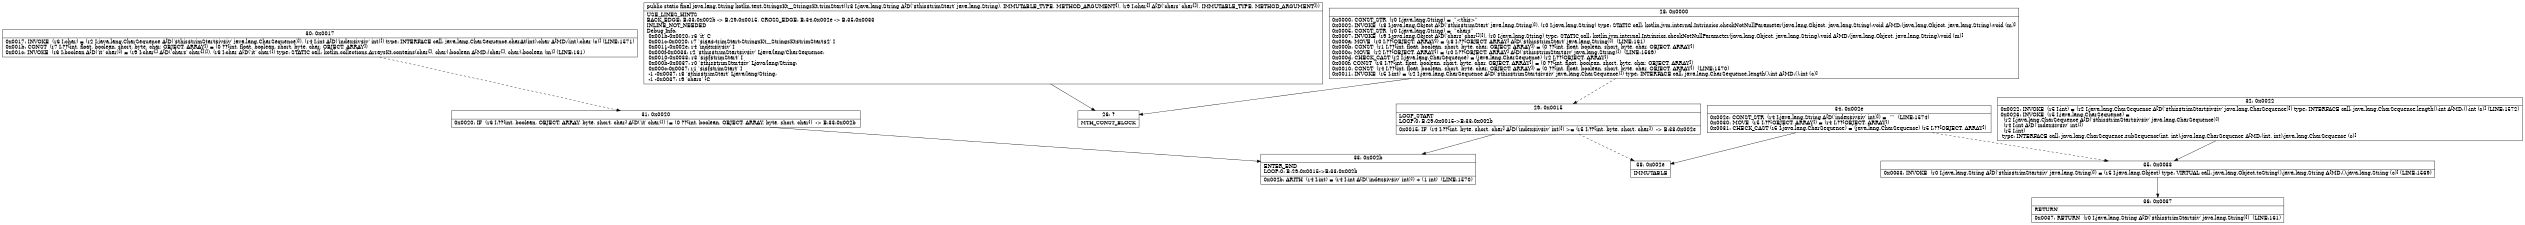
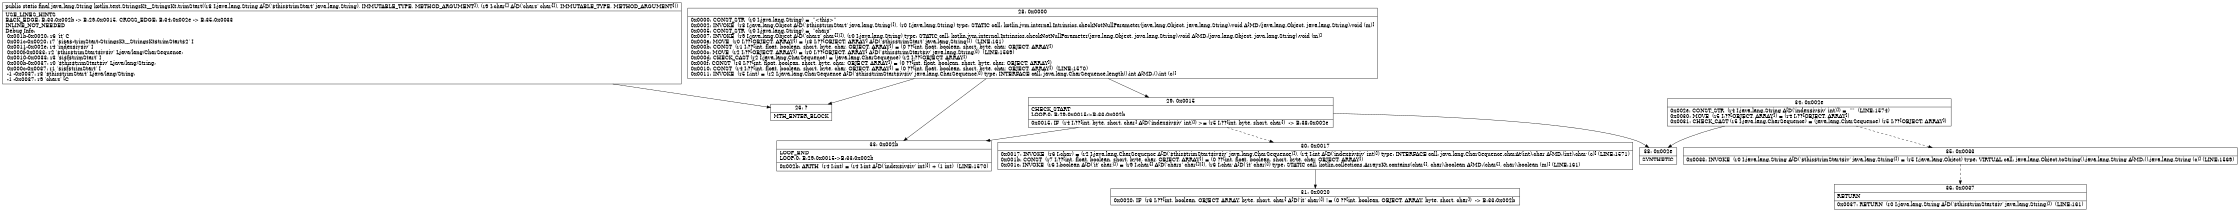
edge "30: 0x0017" -> "31: 0x0020": style dashed -> solid
edge "28: 0x0000" -> "29: 0x0015": style dashed -> solid
node "29: 0x0015": text "LOOP_START" -> "CHECK_START"
node "32: 0x0022": removed
node "26: ?": text "MTH_CONST_BLOCK" -> "MTH_ENTER_BLOCK"
edge "29: 0x0015" -> "30: 0x0017": added
edge "31: 0x0020" -> "33: 0x002b": now "28: 0x0000" -> "33: 0x002b"
edge "29: 0x0015" -> "38: 0x002e": style dashed -> solid
node "33: 0x002b": text "ENTER_END" -> "LOOP_END"
node "38: 0x002e": text "IMMUTABLE" -> "SYNTHETIC"
edge "35: 0x0033" -> "36: 0x0037": style solid -> dashed
